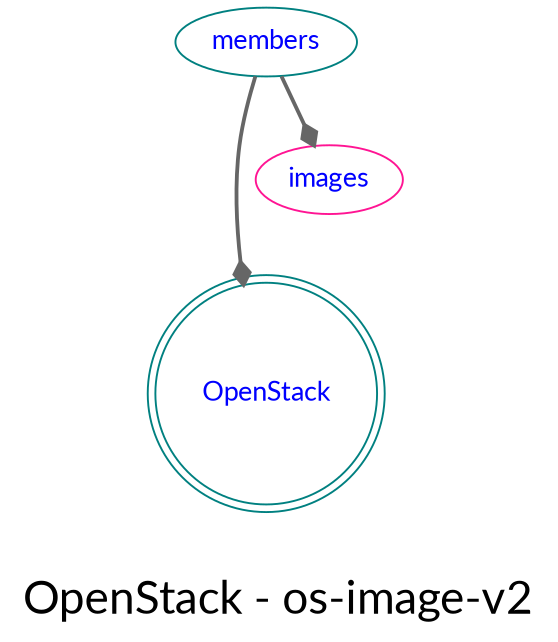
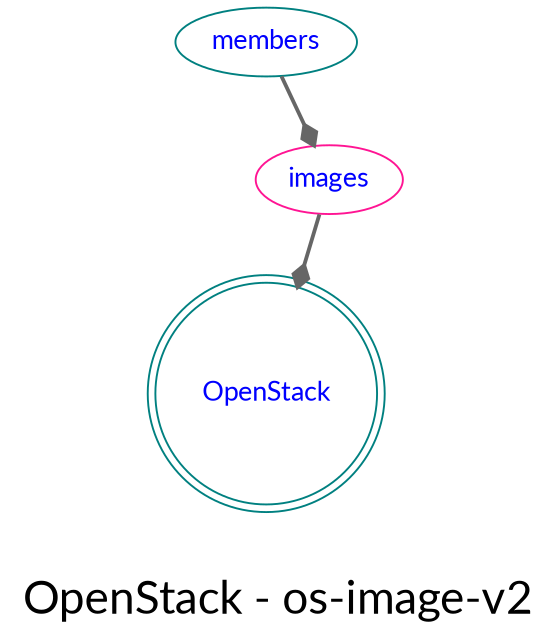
edge "members" -> "OpenStack": now "images" -> "OpenStack"
